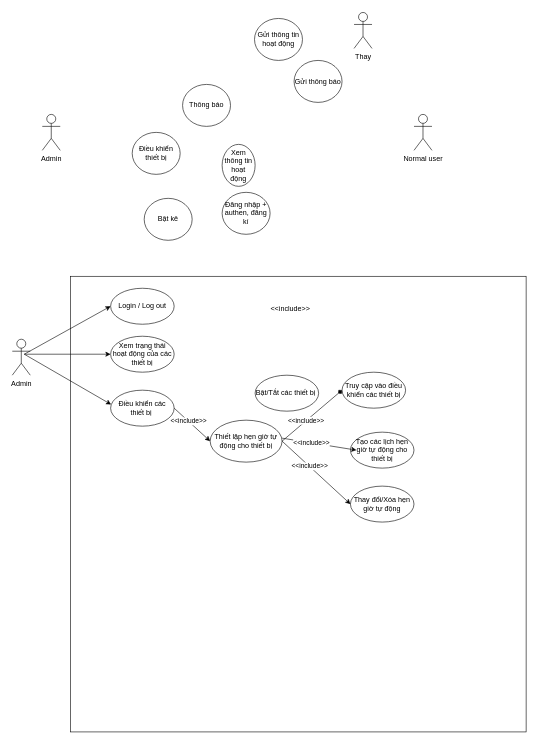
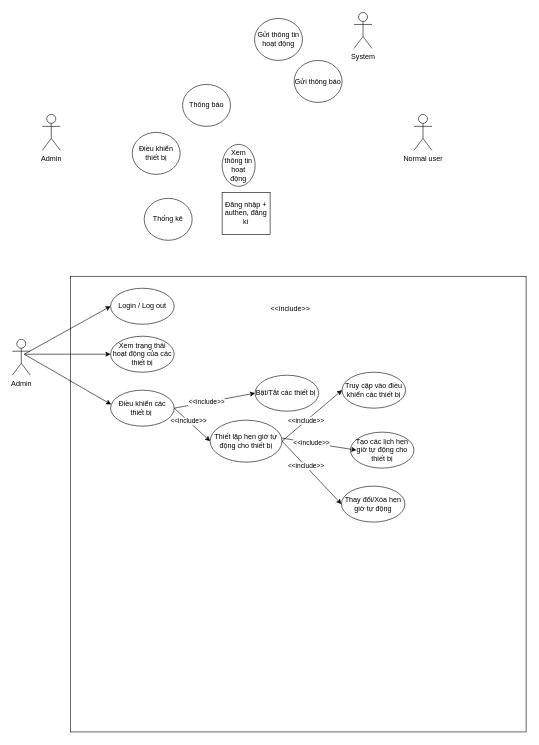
node "Thay": label "Thay" -> "System"
node "Đăng nhập + authen, đăng kí": shape ellipse -> rectangle
node "Bật kê": label "Bật kê" -> "Thống kê"
edge "Thiết lặp hẹn giờ tự động cho thiết bị" -> "Truy cập vào điều khiển các thiết bị": arrowhead diamond -> classic
edge "Điều khiển các thiết bị" -> "Bật/Tắt các thiết bị": added, label "<<include>>"
node "Thay đổi/Xóa hẹn giờ tự động": moved (383, 504) -> (374, 504)
